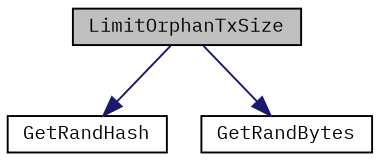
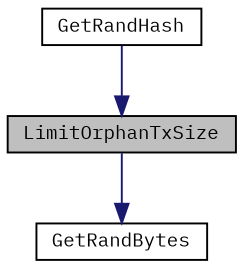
edge "LimitOrphanTxSize" -> "GetRandHash": reversed
